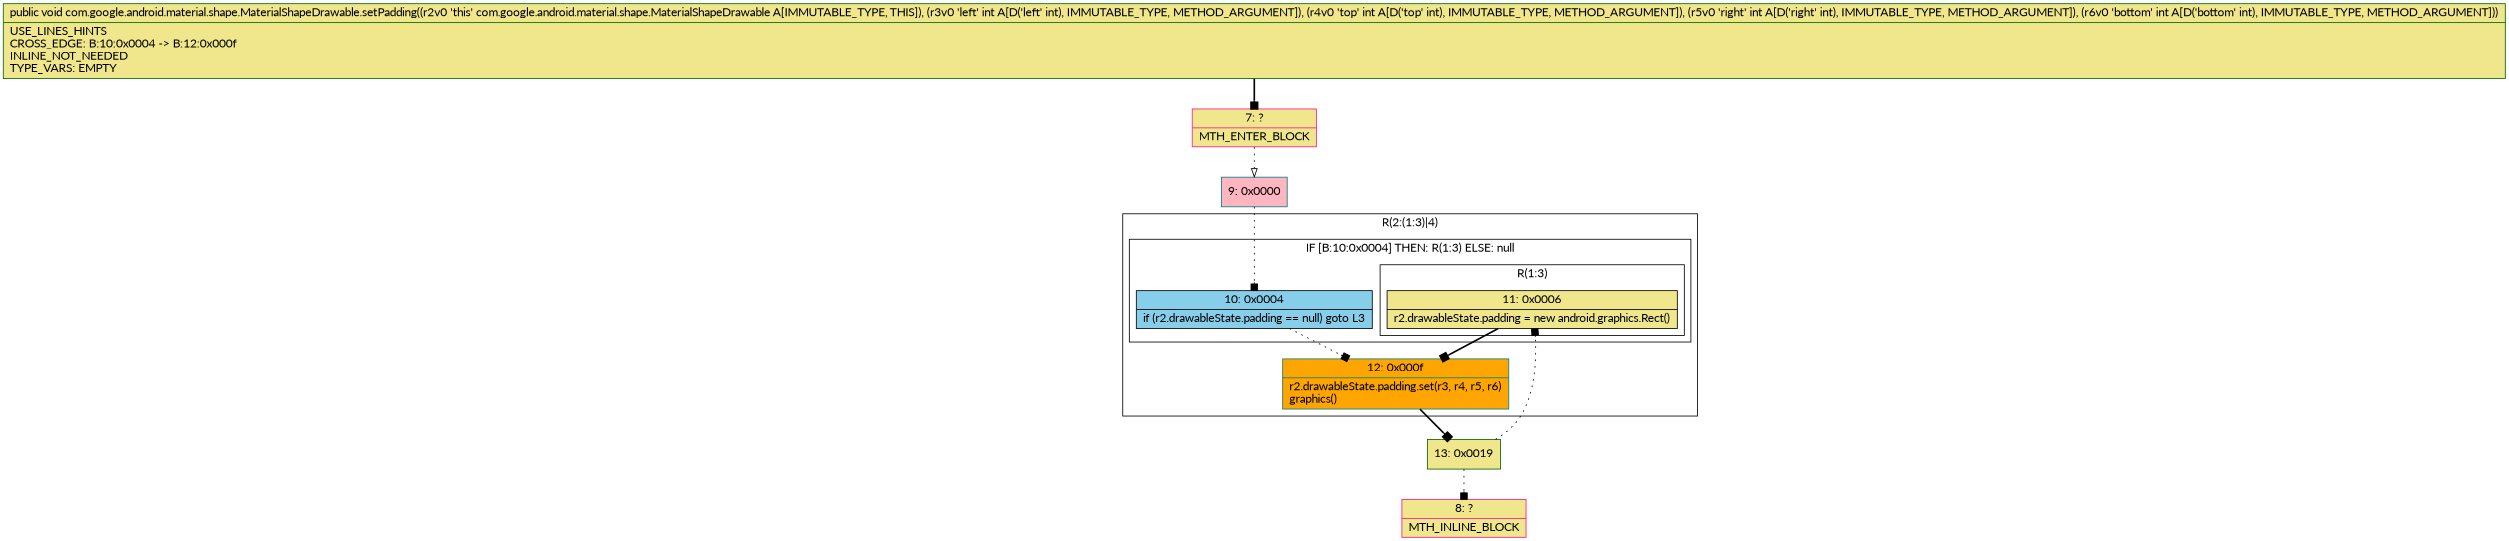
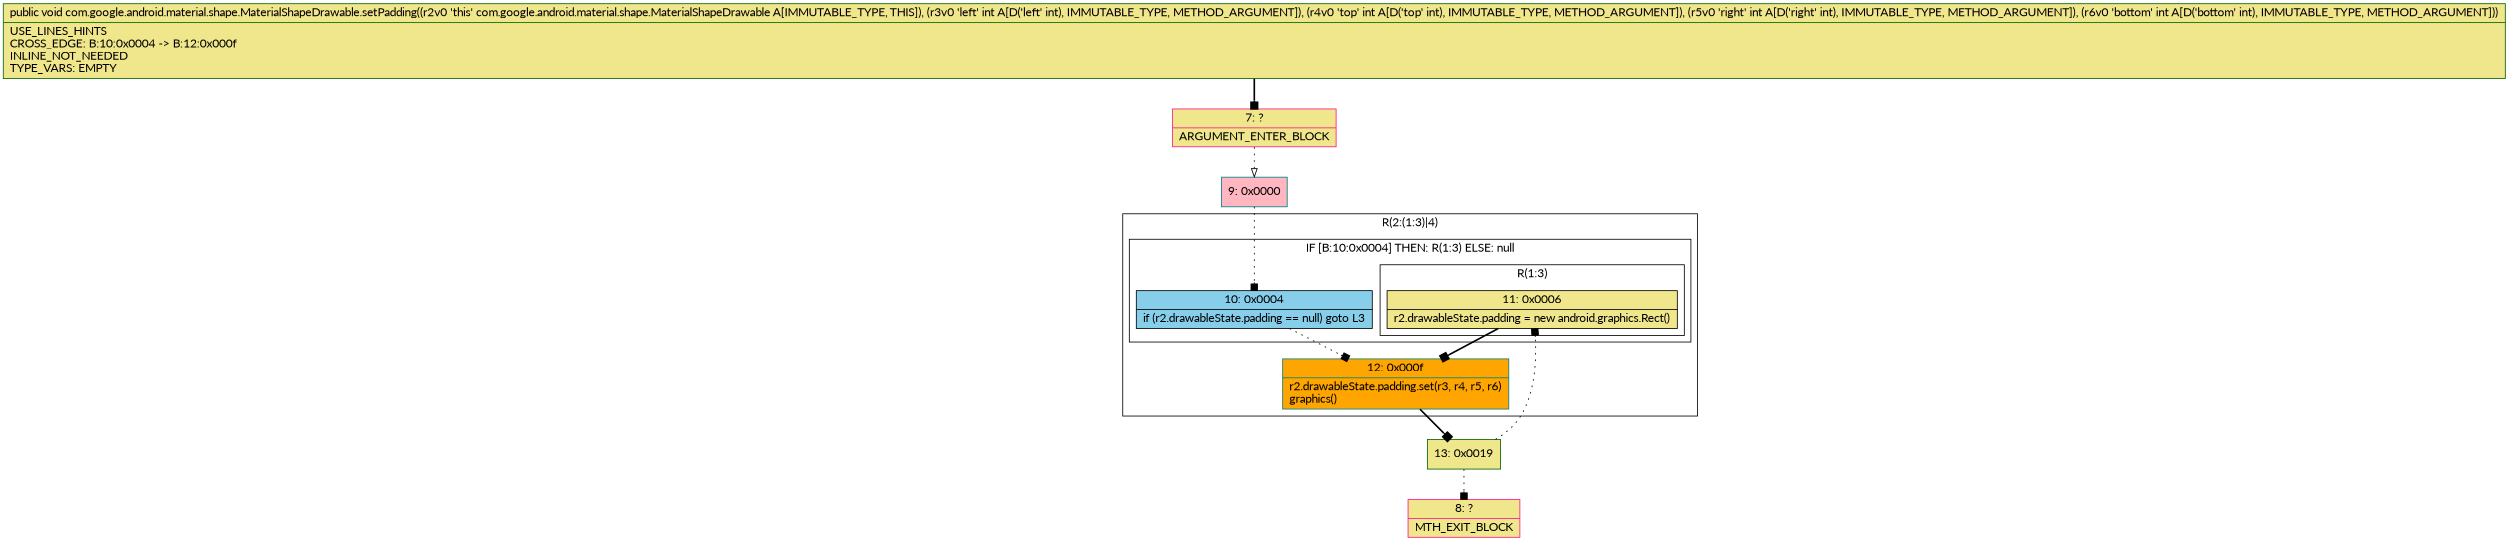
node "7: ?": text "MTH_ENTER_BLOCK" -> "ARGUMENT_ENTER_BLOCK"
node "8: ?": text "MTH_INLINE_BLOCK" -> "MTH_EXIT_BLOCK"
